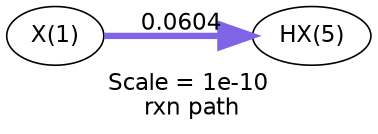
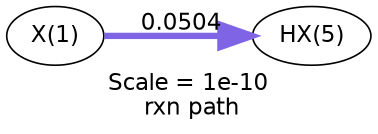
edge "X(1)" -> "HX(5)": label " 0.0604" -> " 0.0504"
